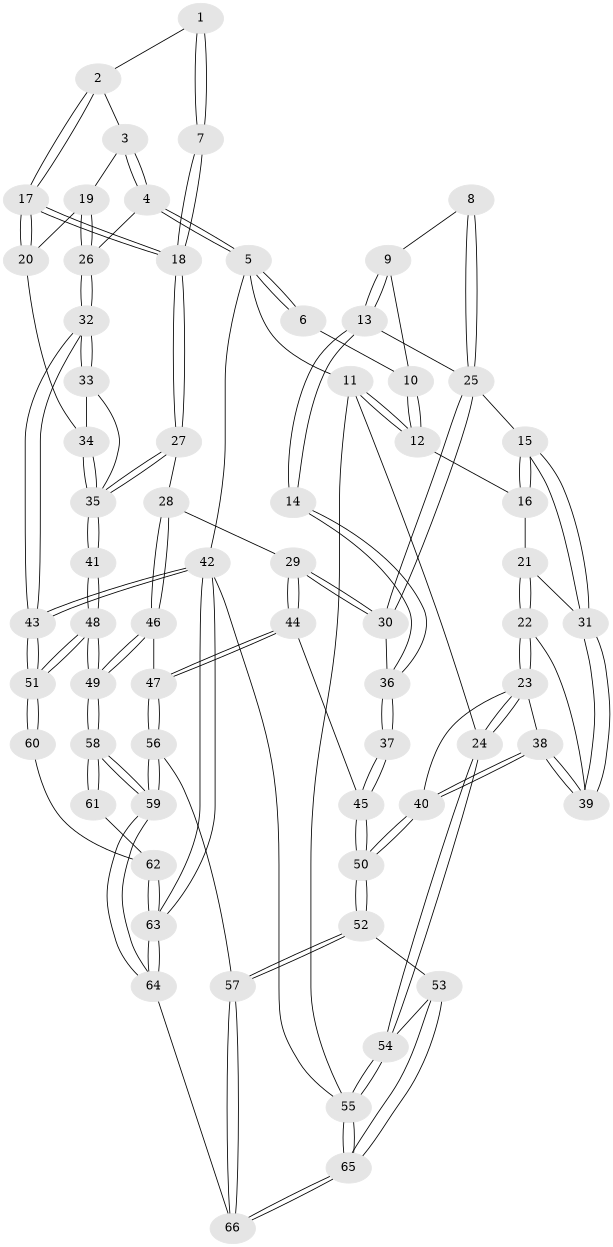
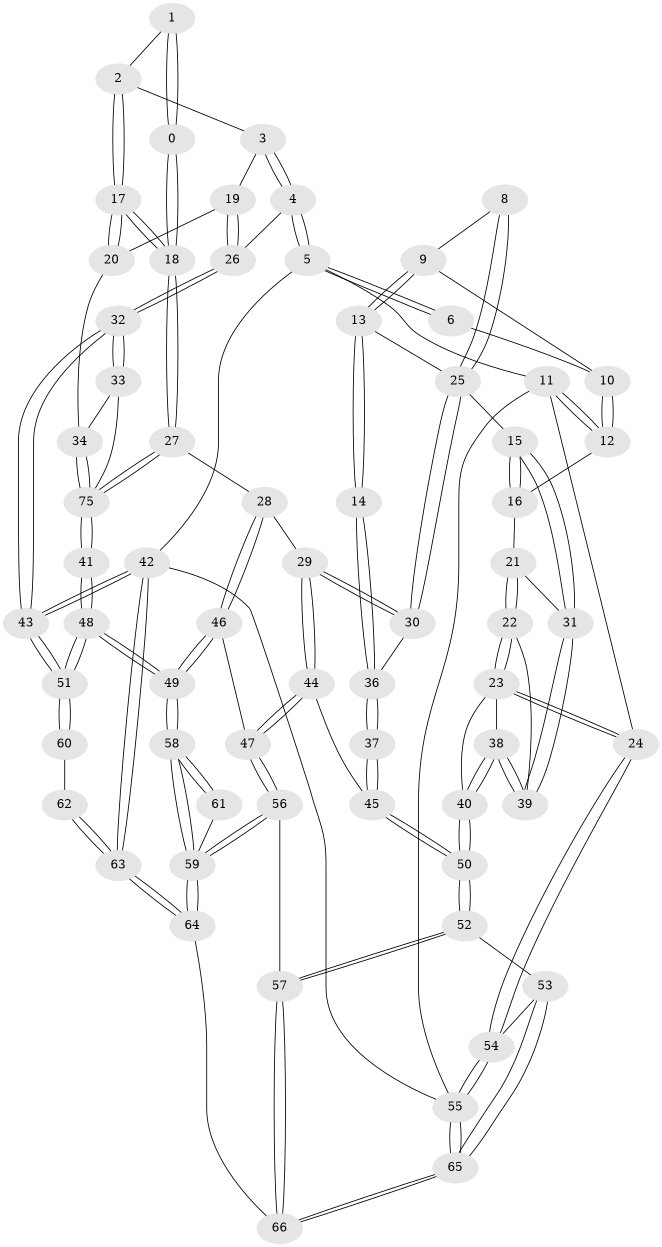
node "7": label "7" -> "0"
node "35": label "35" -> "75"
edge "61" -- "62": now "61" -- "59"
